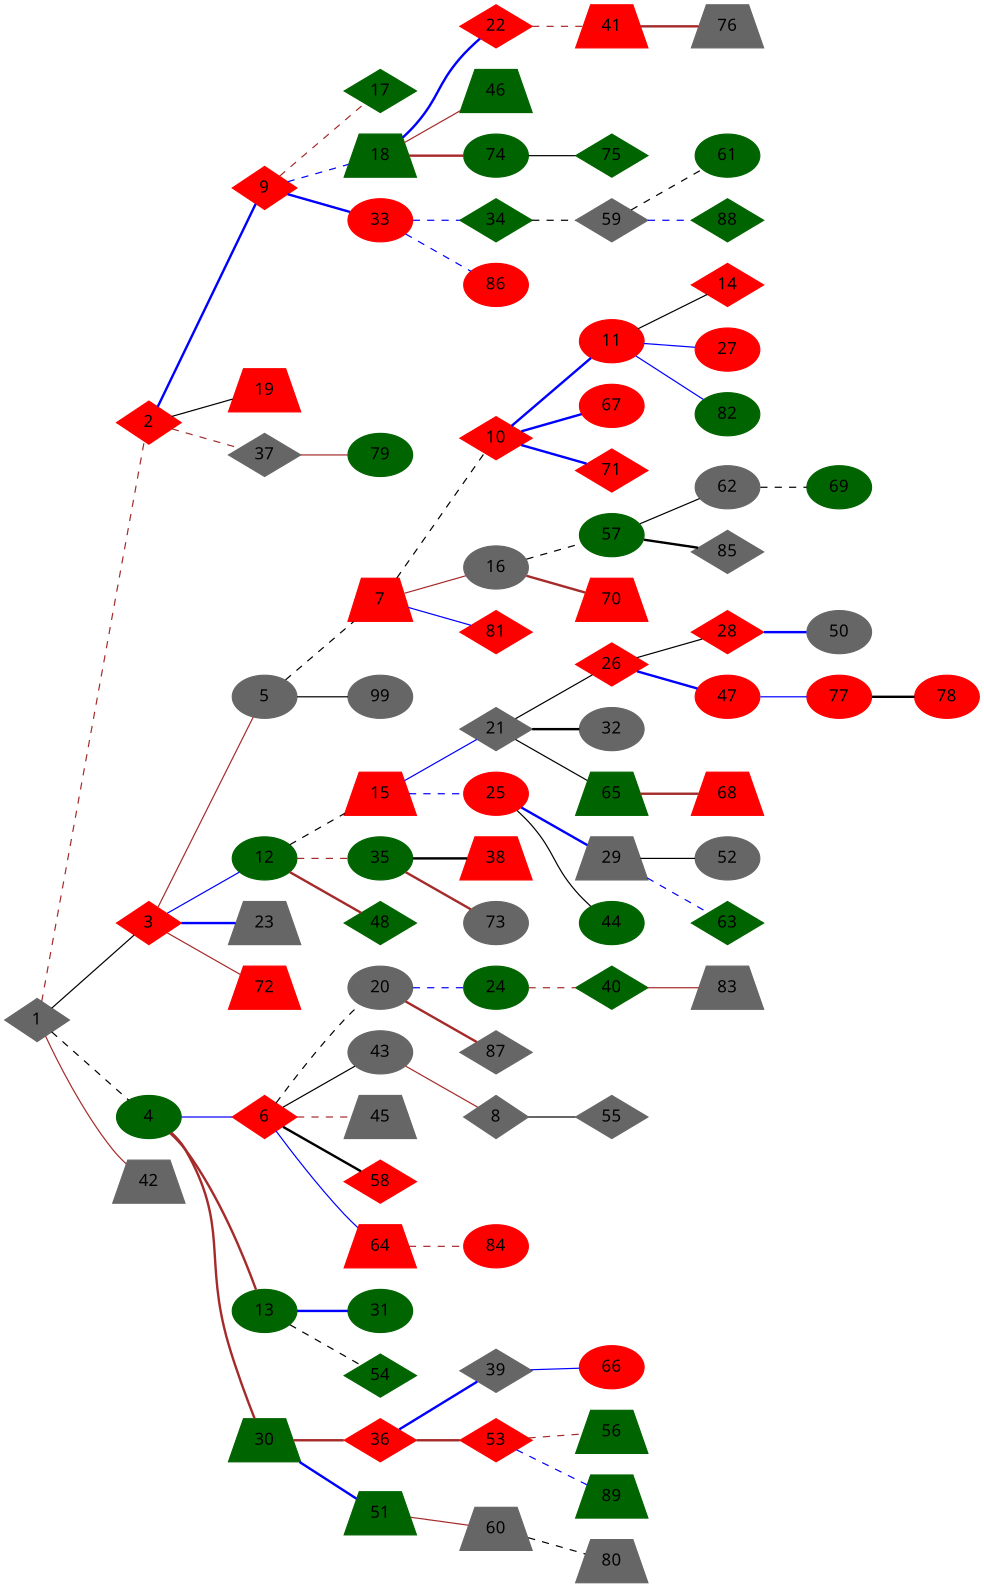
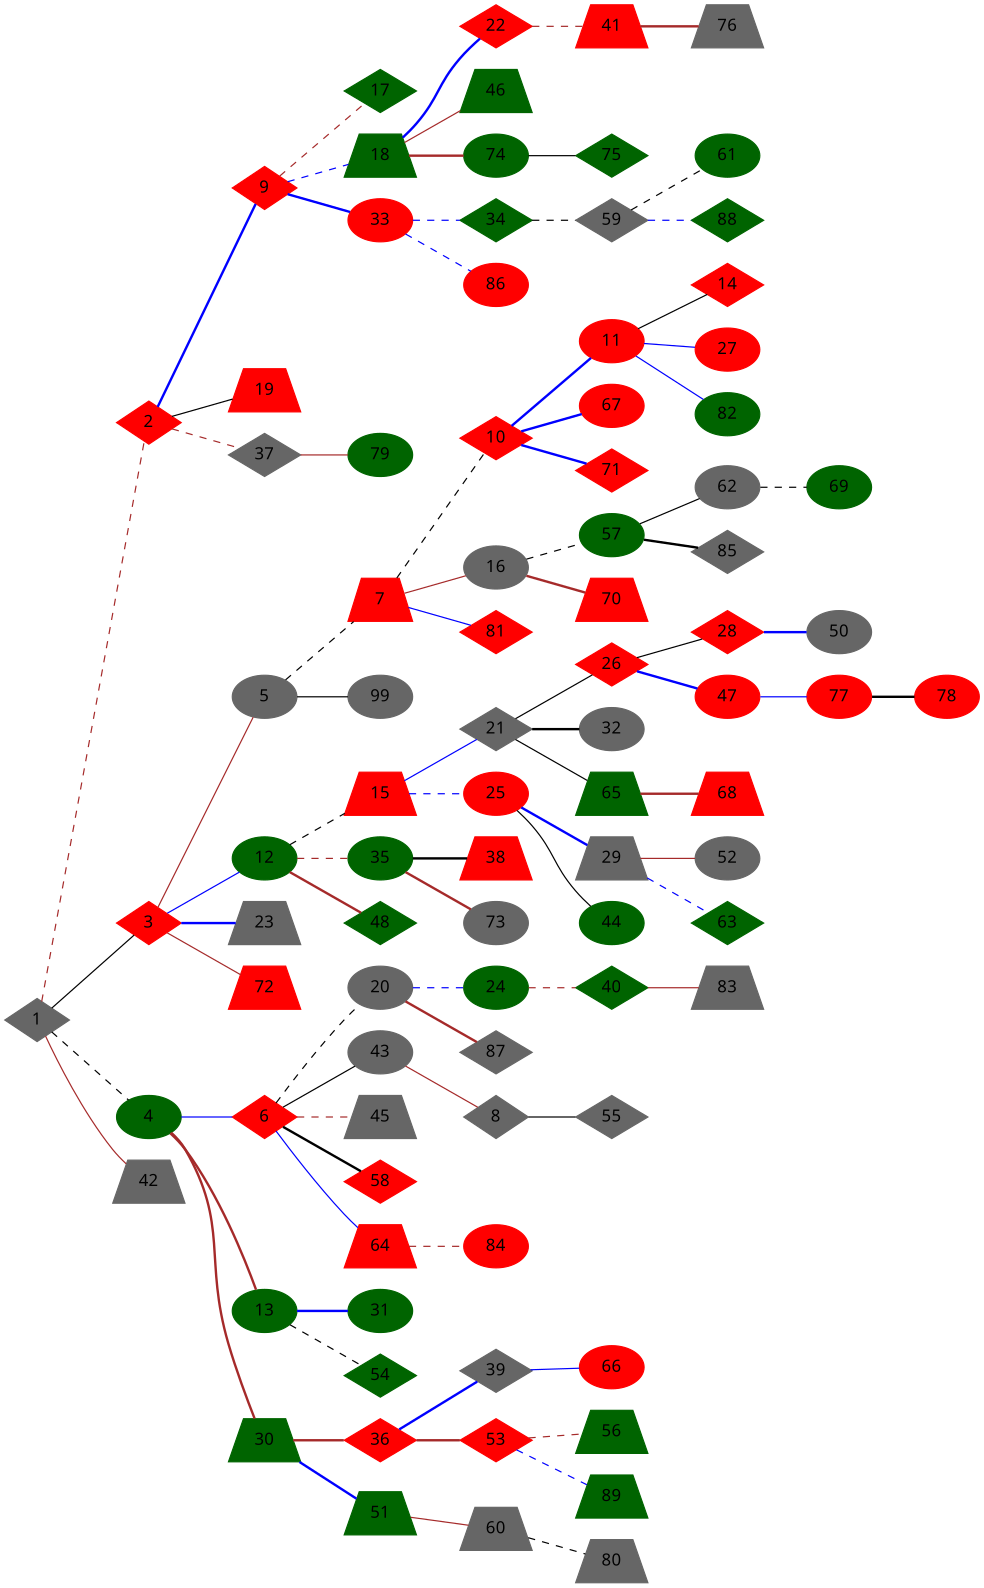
edge "29" -- "52": color black -> brown
